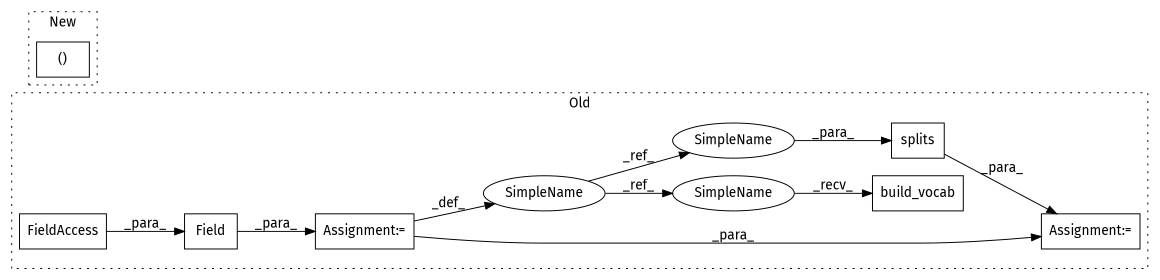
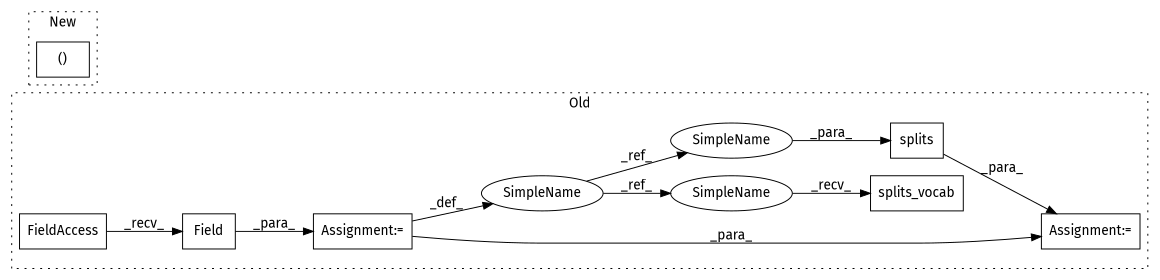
node "build_vocab": label "build_vocab" -> "splits_vocab"
edge "FieldAccess" -> "Field": label "_para_" -> "_recv_"
